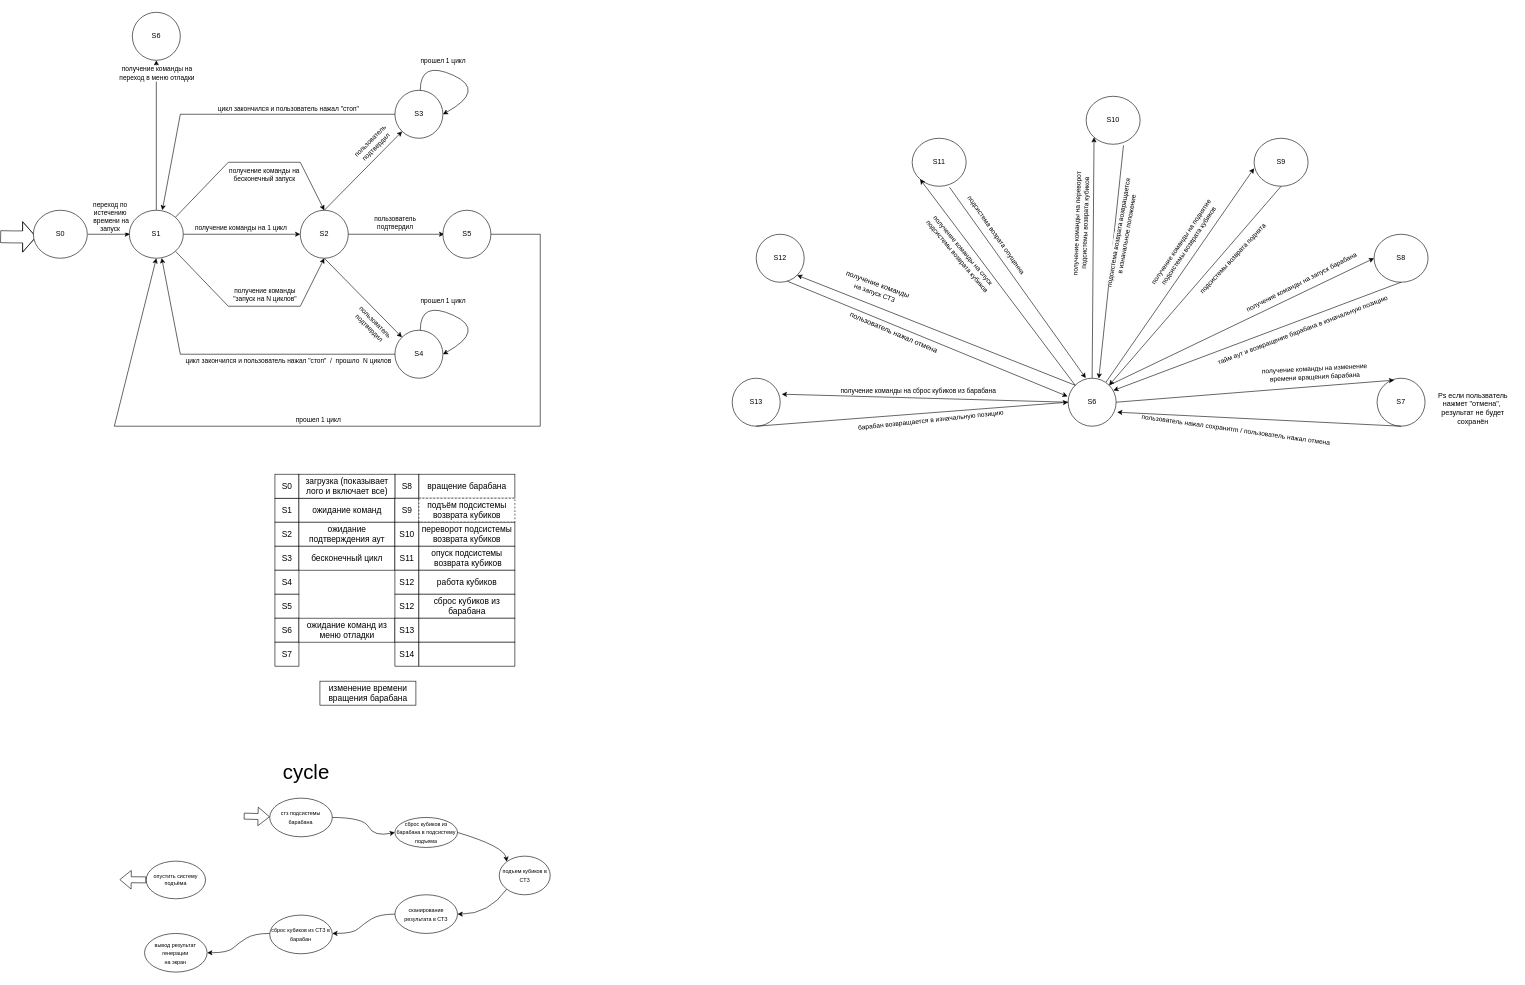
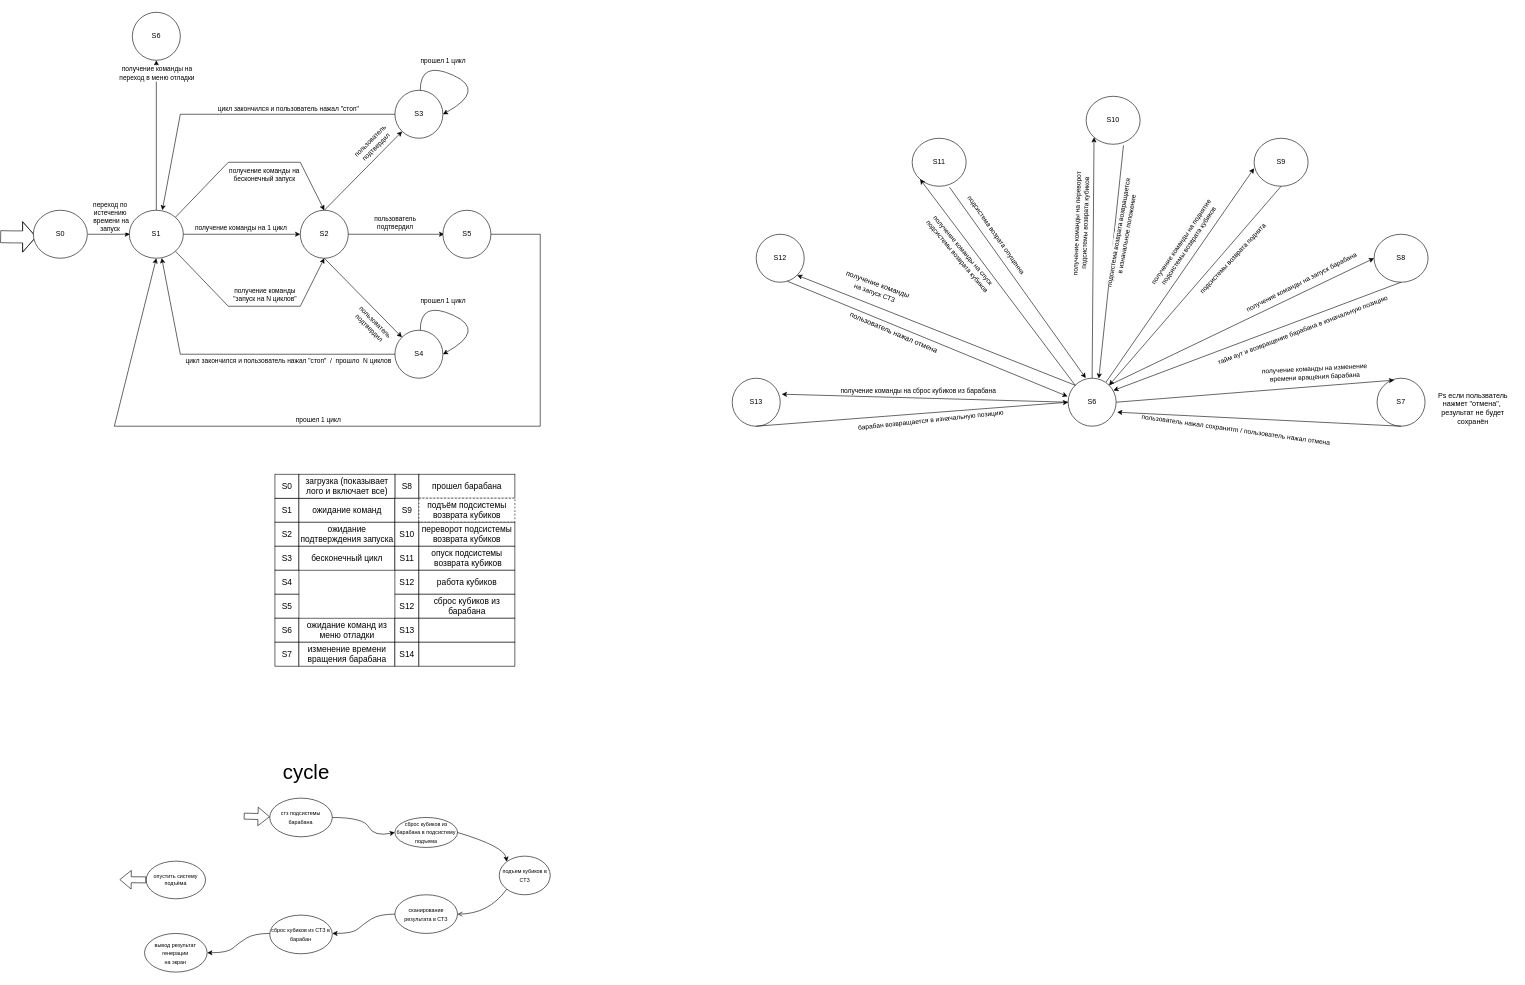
node "вращение барабана": label "вращение барабана" -> "прошел барабана"
node "ожидание подтверждения аут": label "ожидание подтверждения аут" -> "ожидание подтверждения запуска"
node "изменение времени вращения барабана": moved (368, 693) -> (347, 654)
edge "подъем кубиков в СТЗ" -> "сканирование результата в СТЗ": arrowhead classic -> open
